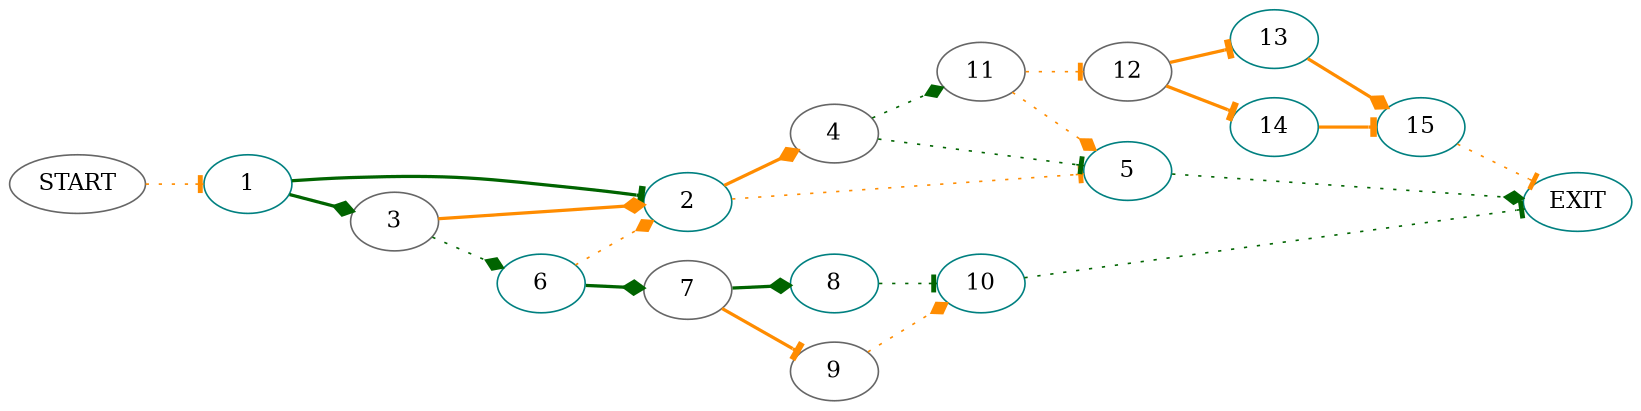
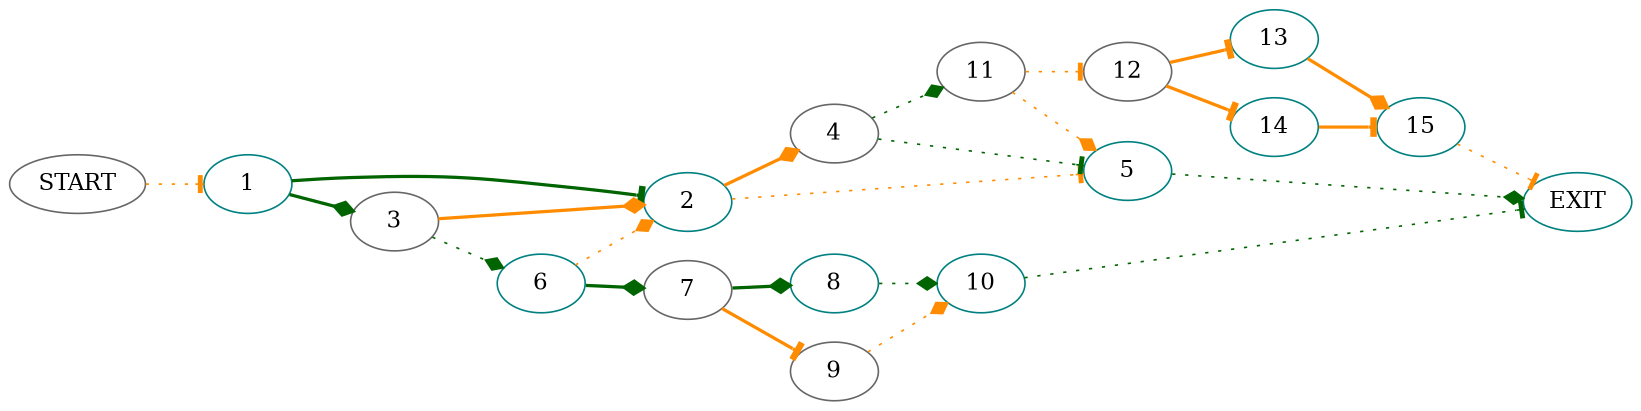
edge "8" -> "10": arrowhead tee -> diamond
